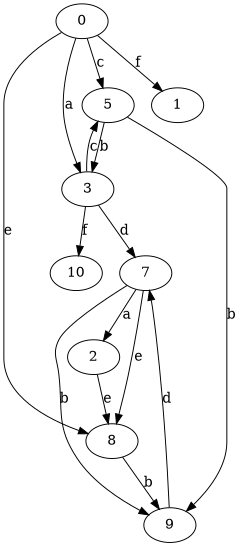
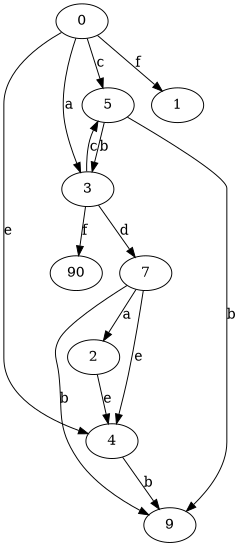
node "10": label "10" -> "90"
edge "9" -> "7": removed, label "d"
node "8": label "8" -> "4"
